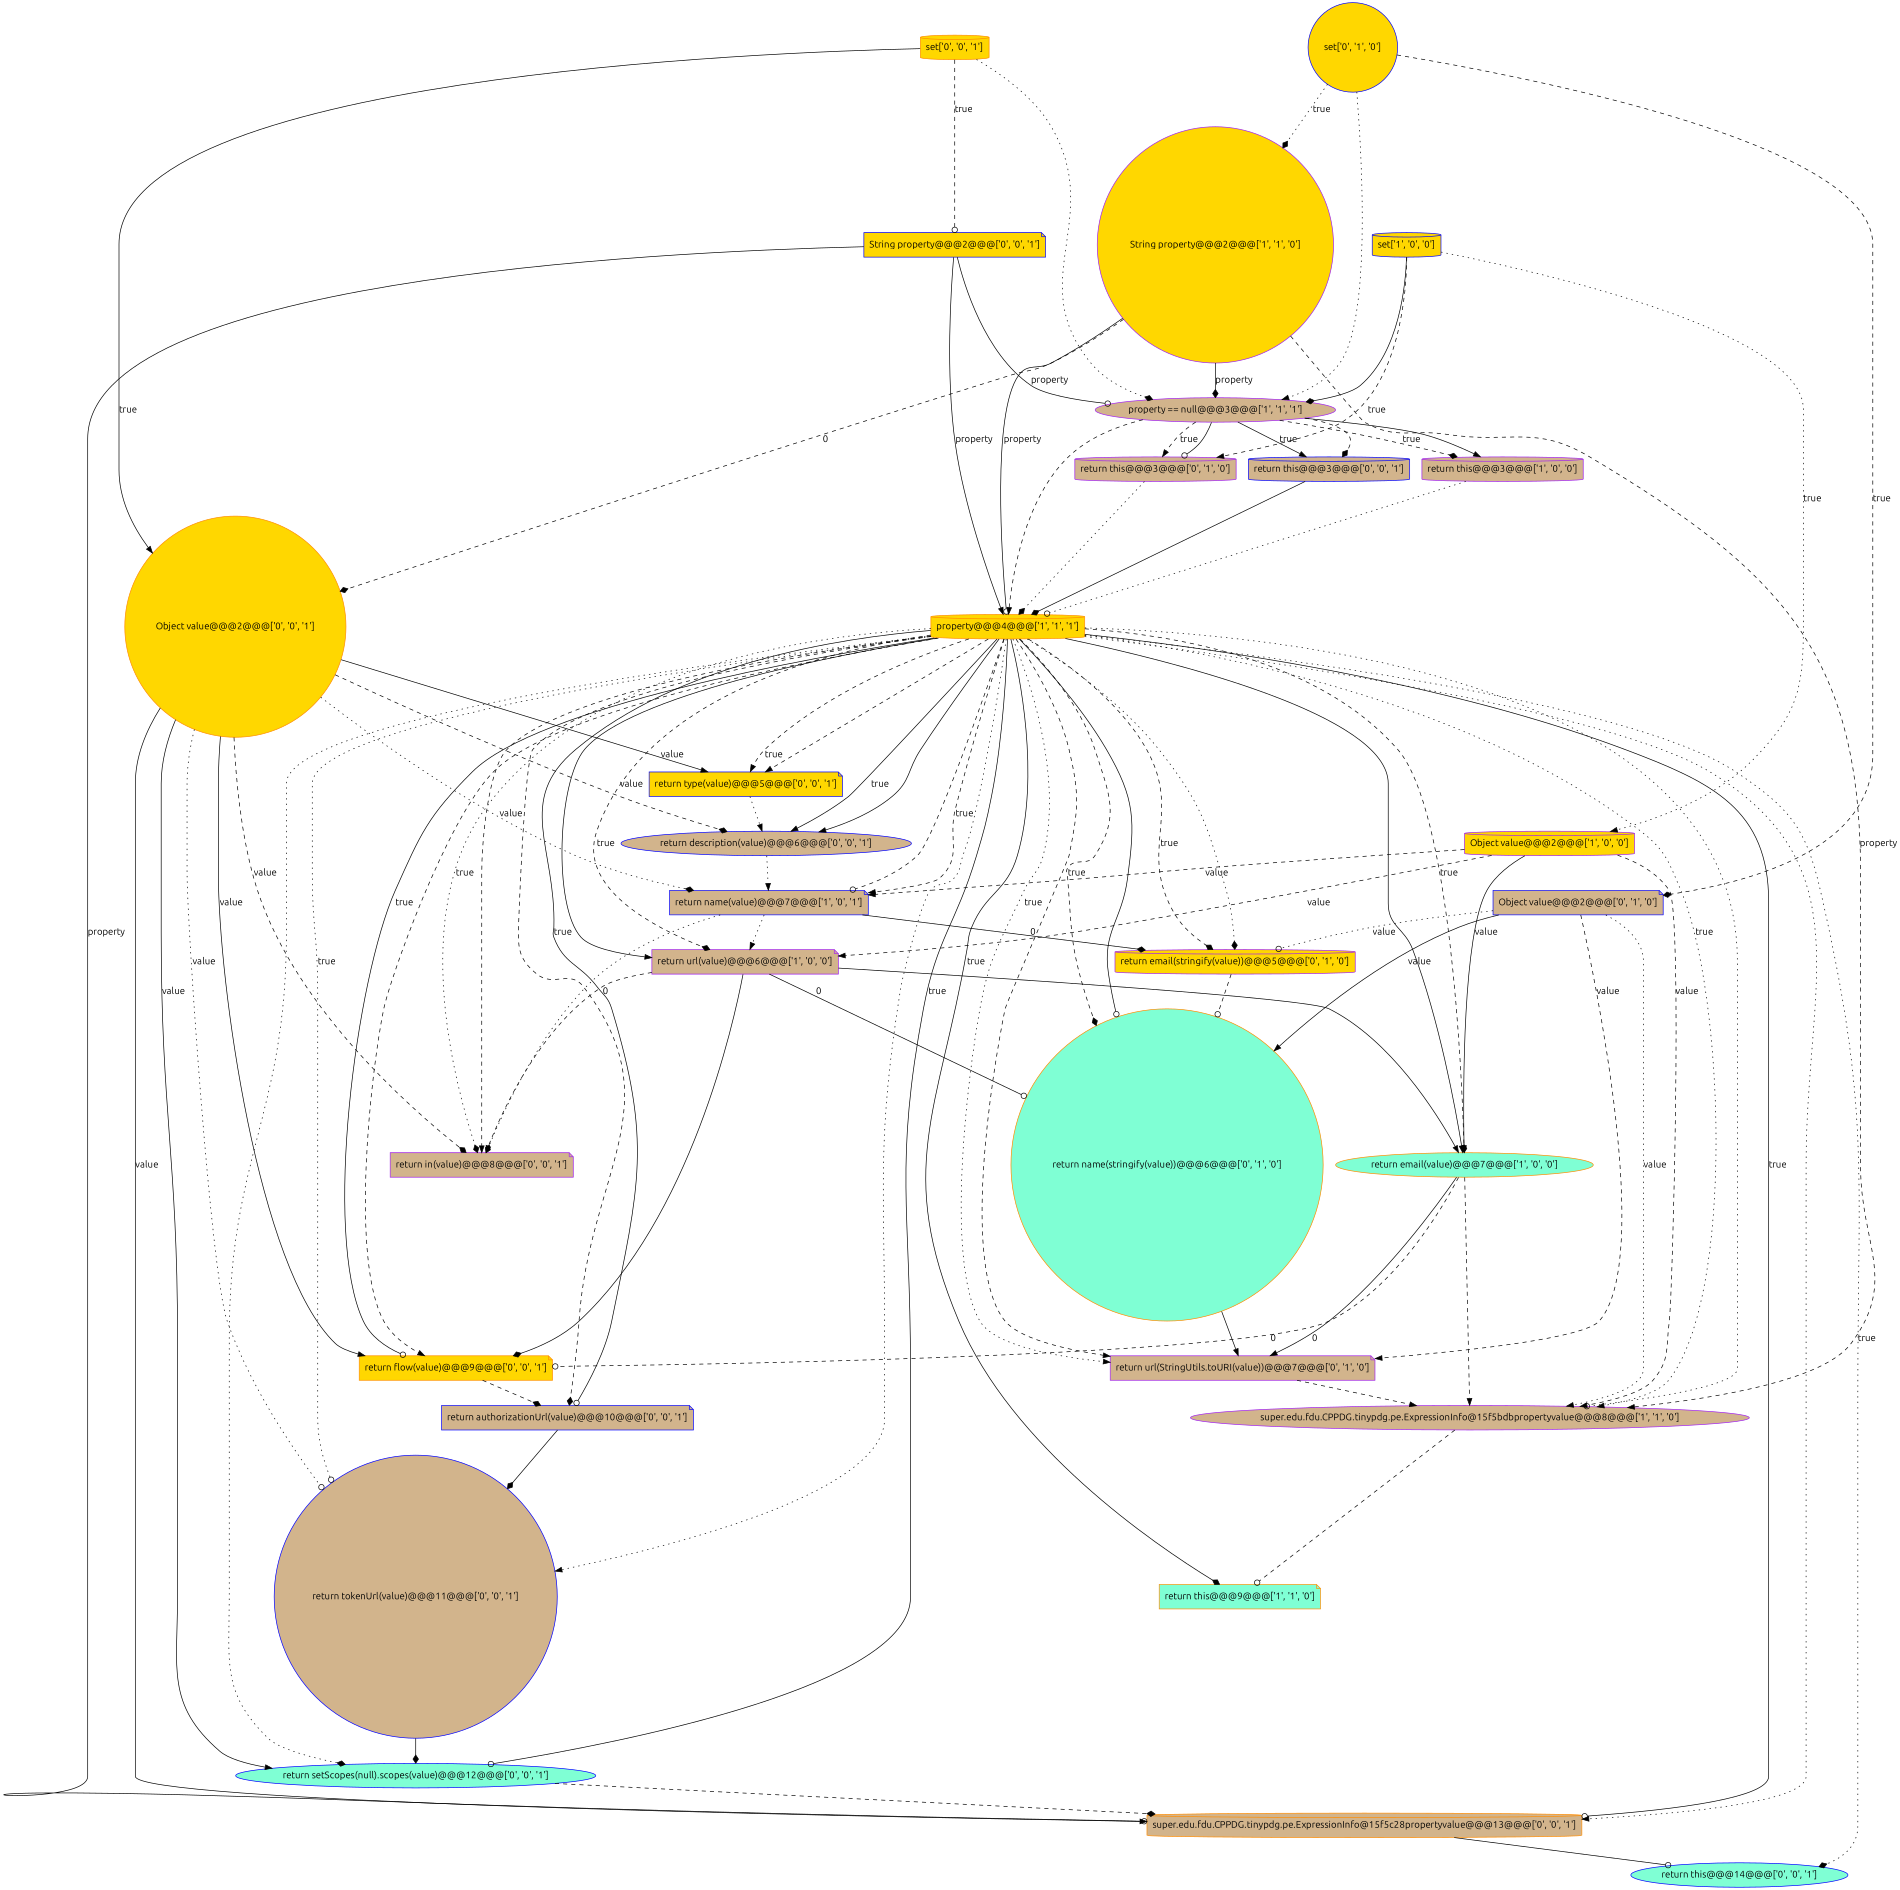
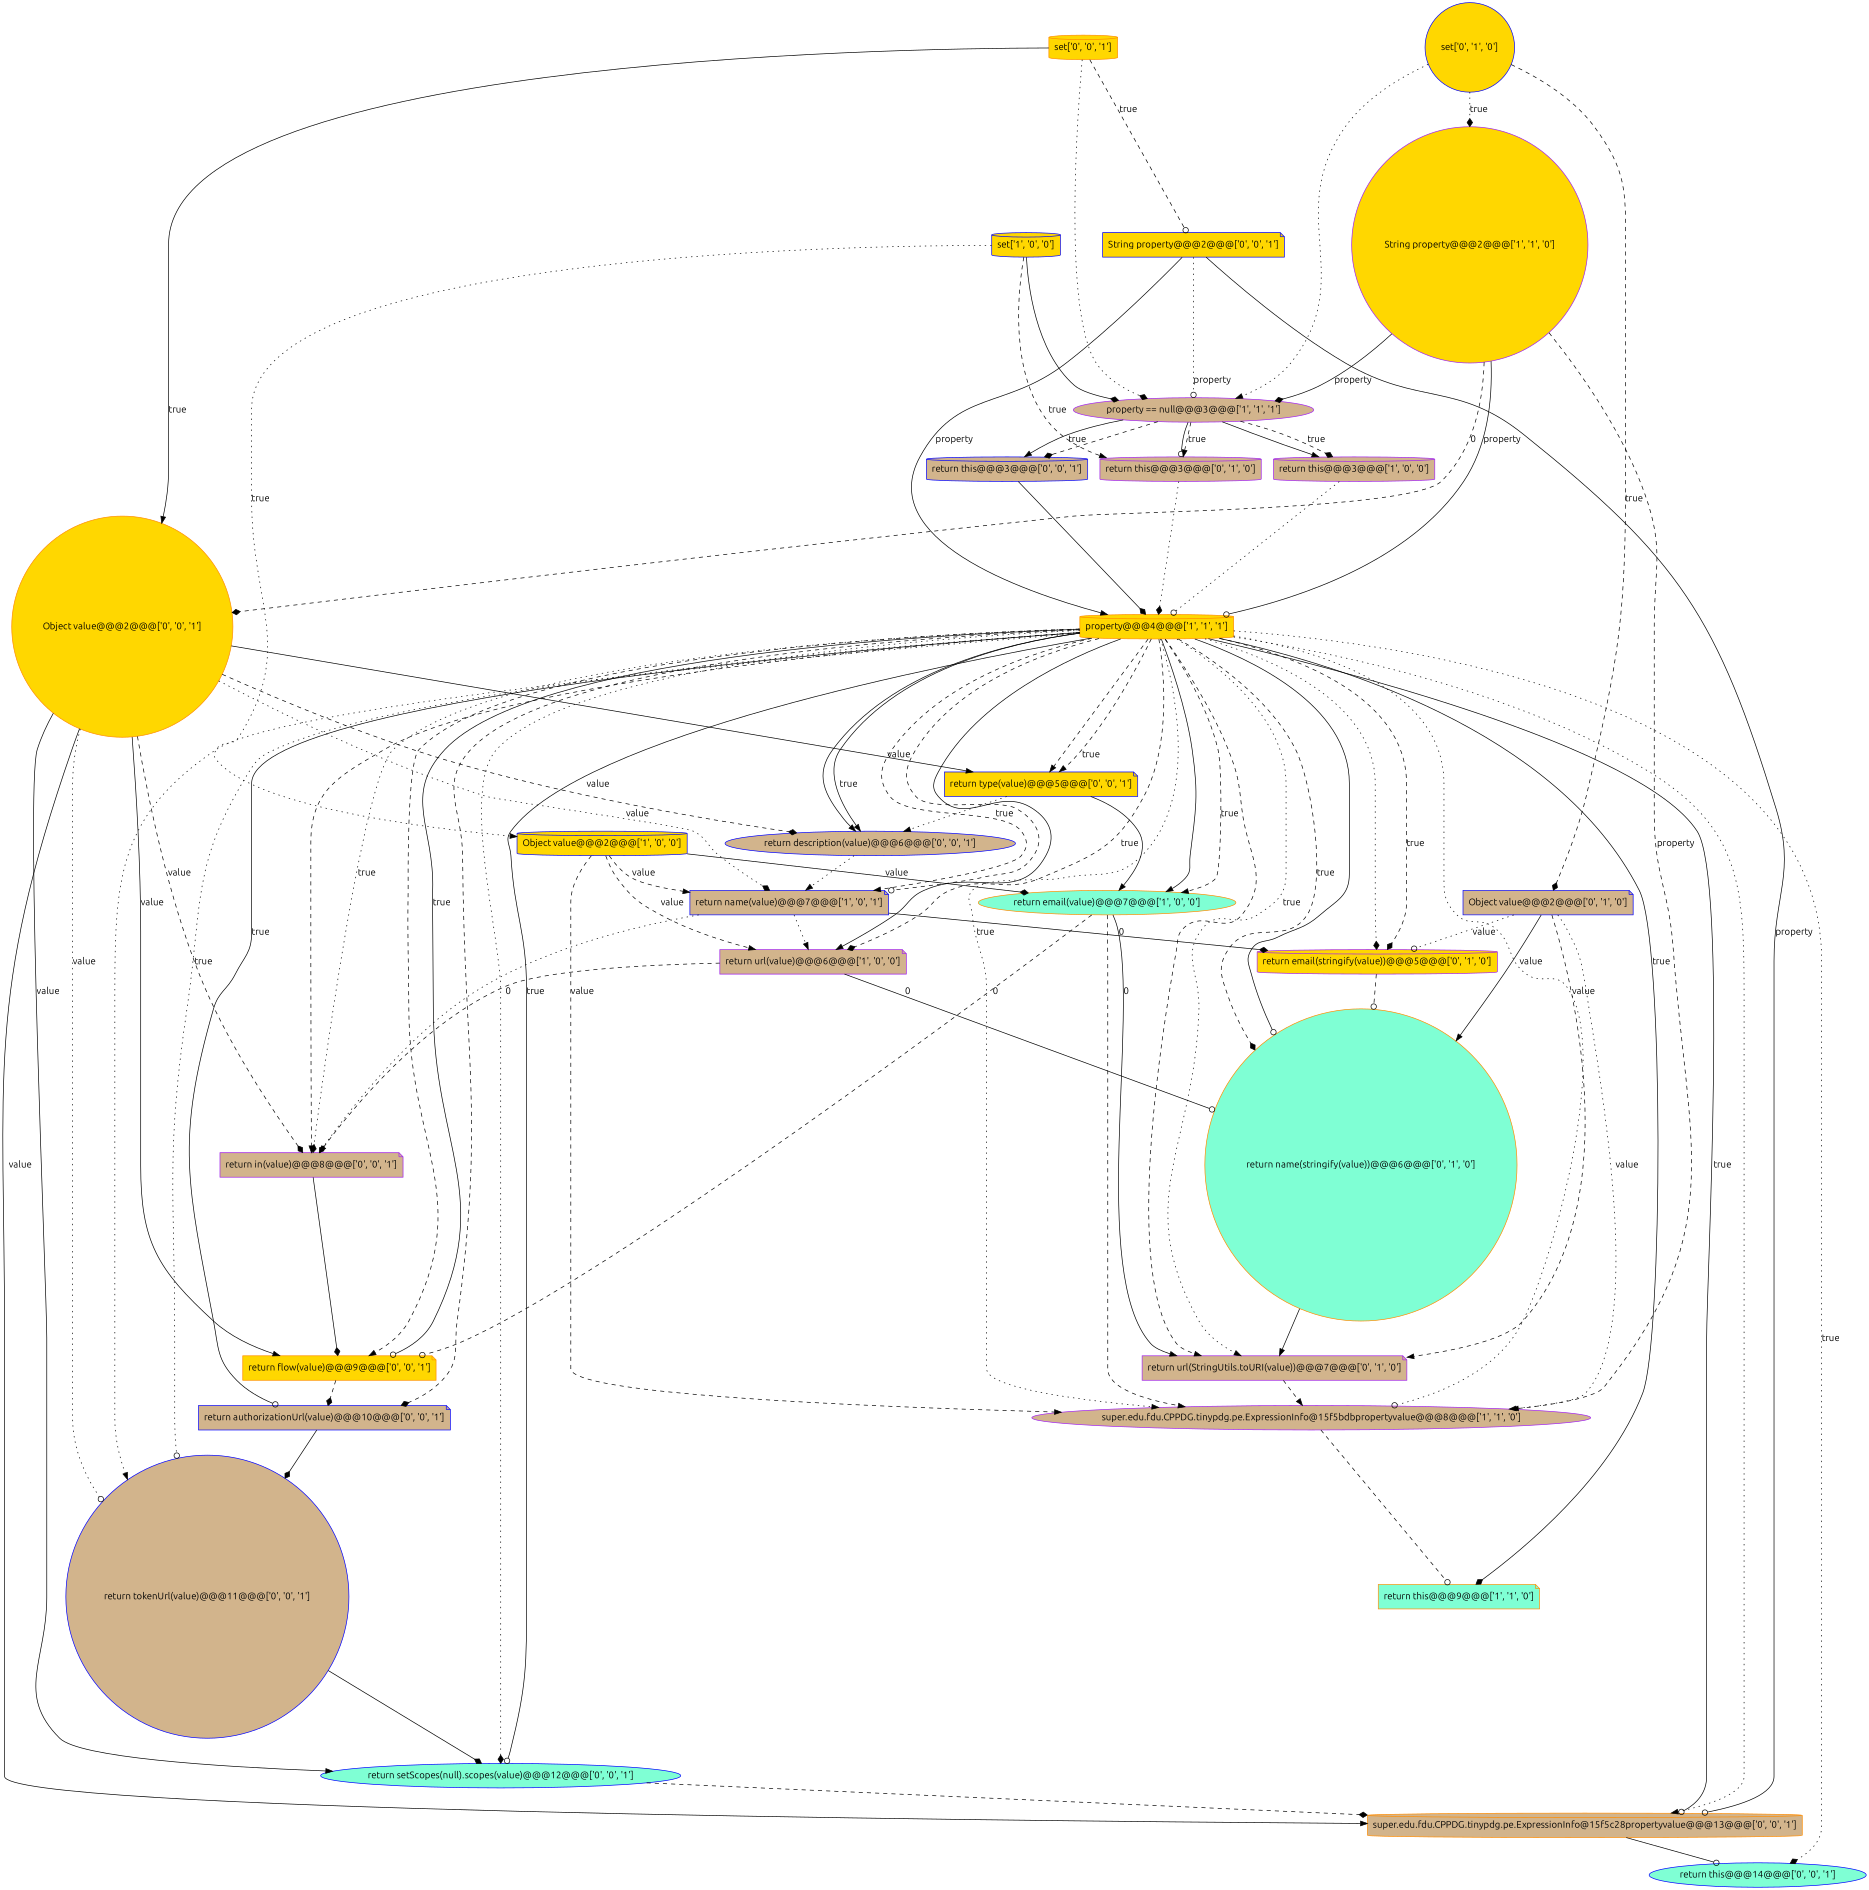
edge "String property@@@2@@@['0', '0', '1']" -> "property == null@@@3@@@['1', '1', '1']": style solid -> dotted
edge "property == null@@@3@@@['1', '1', '1']" -> "property@@@4@@@['1', '1', '1']": removed
node "Object value@@@2@@@['1', '0', '0']": color purple -> blue
edge "return url(value)@@@6@@@['1', '0', '0']" -> "return email(value)@@@7@@@['1', '0', '0']": now "return type(value)@@@5@@@['0', '0', '1']" -> "return email(value)@@@7@@@['1', '0', '0']"
edge "return url(value)@@@6@@@['1', '0', '0']" -> "return flow(value)@@@9@@@['0', '0', '1']": now "return in(value)@@@8@@@['0', '0', '1']" -> "return flow(value)@@@9@@@['0', '0', '1']"
